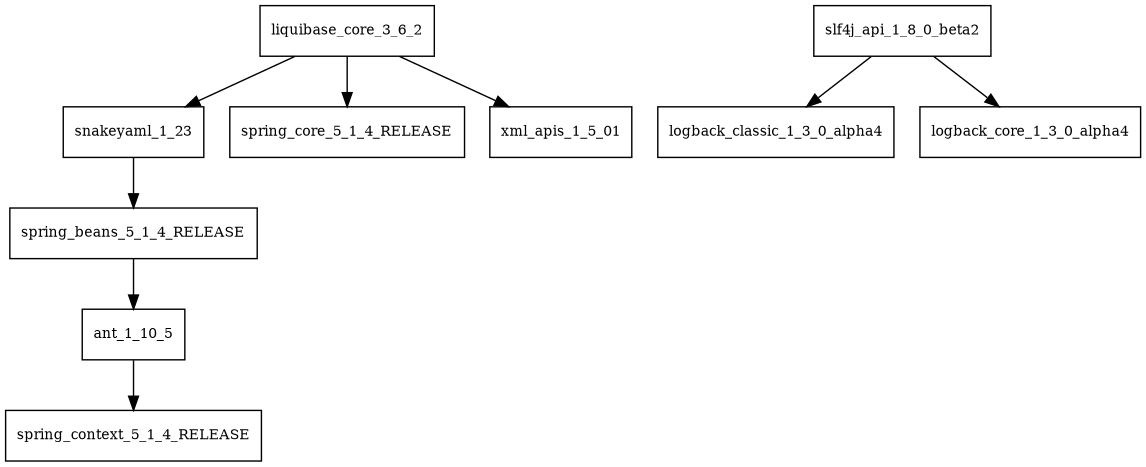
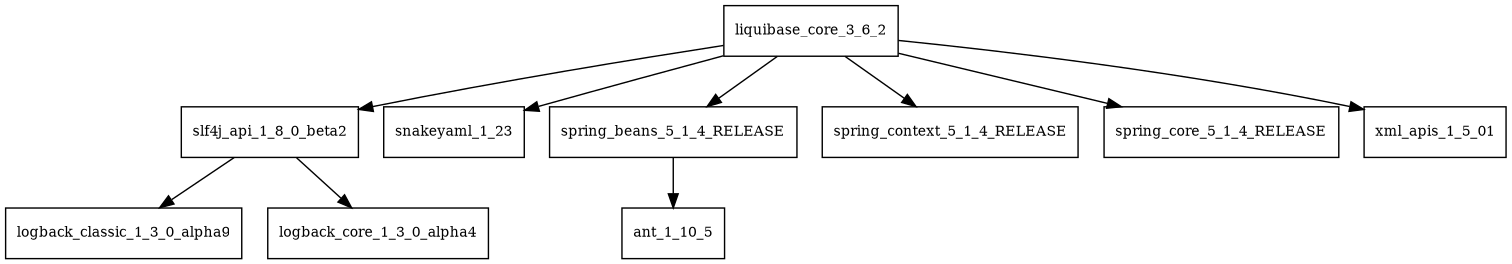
edge "liquibase_core_3_6_2" -> "slf4j_api_1_8_0_beta2": added
node "logback_classic_1_3_0_alpha4": label "logback_classic_1_3_0_alpha4" -> "logback_classic_1_3_0_alpha9"
edge "snakeyaml_1_23" -> "spring_beans_5_1_4_RELEASE": now "liquibase_core_3_6_2" -> "spring_beans_5_1_4_RELEASE"
edge "ant_1_10_5" -> "spring_context_5_1_4_RELEASE": now "liquibase_core_3_6_2" -> "spring_context_5_1_4_RELEASE"
